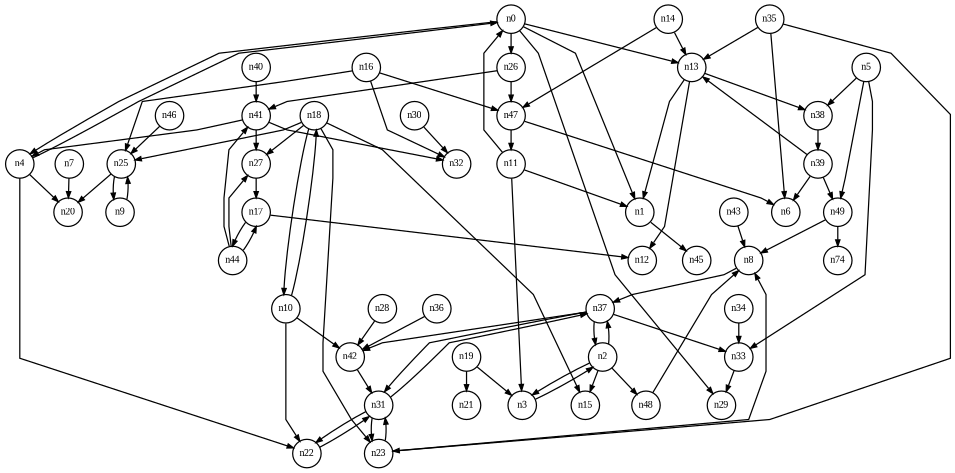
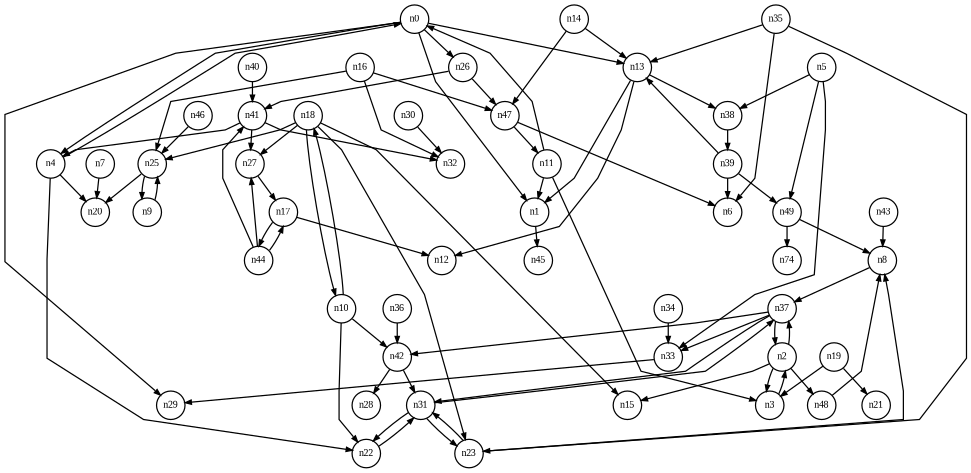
edge "n28" -> "n42": reversed
